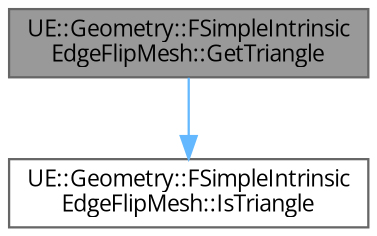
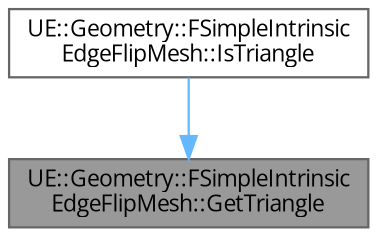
edge "UE::Geometry::FSimpleIntrinsic EdgeFlipMesh::GetTriangle" -> "UE::Geometry::FSimpleIntrinsic EdgeFlipMesh::IsTriangle": reversed
